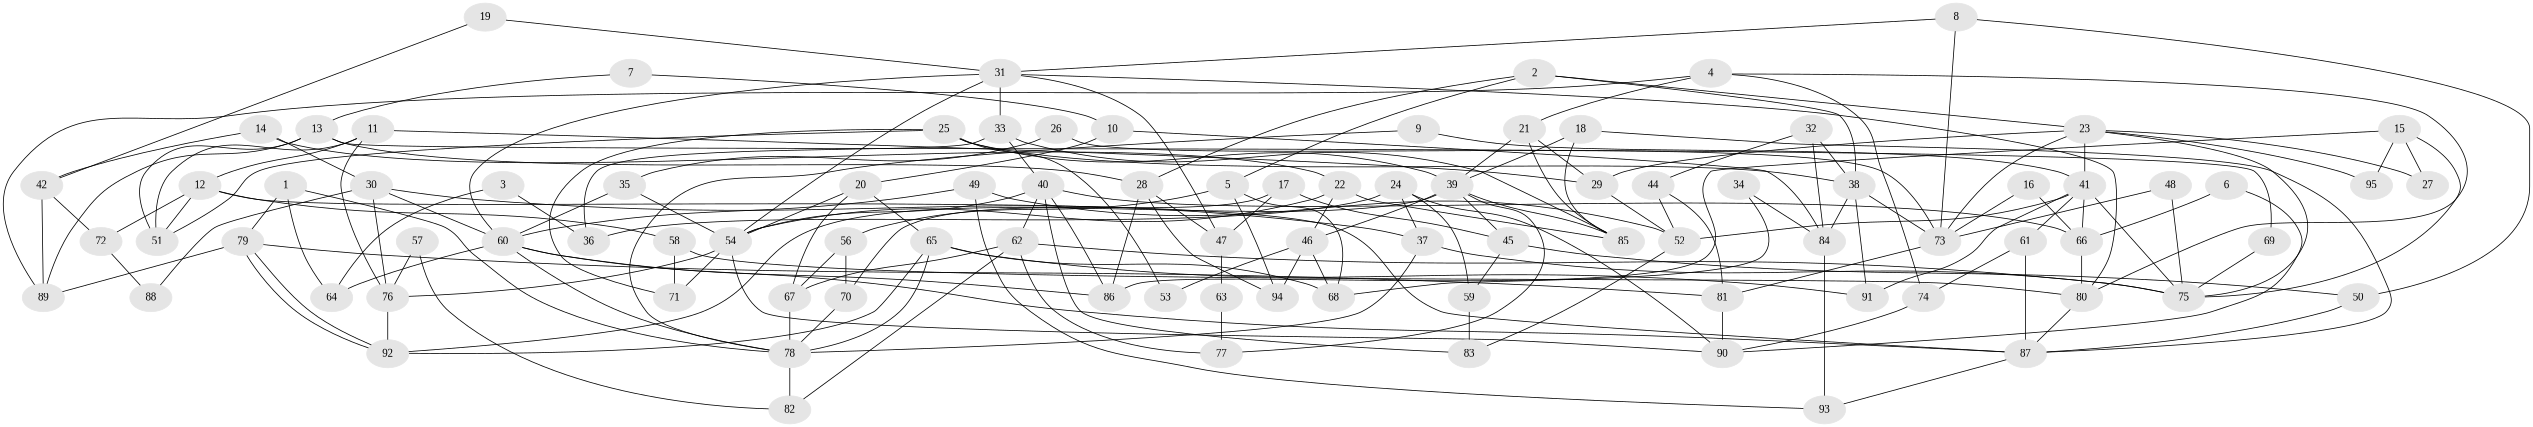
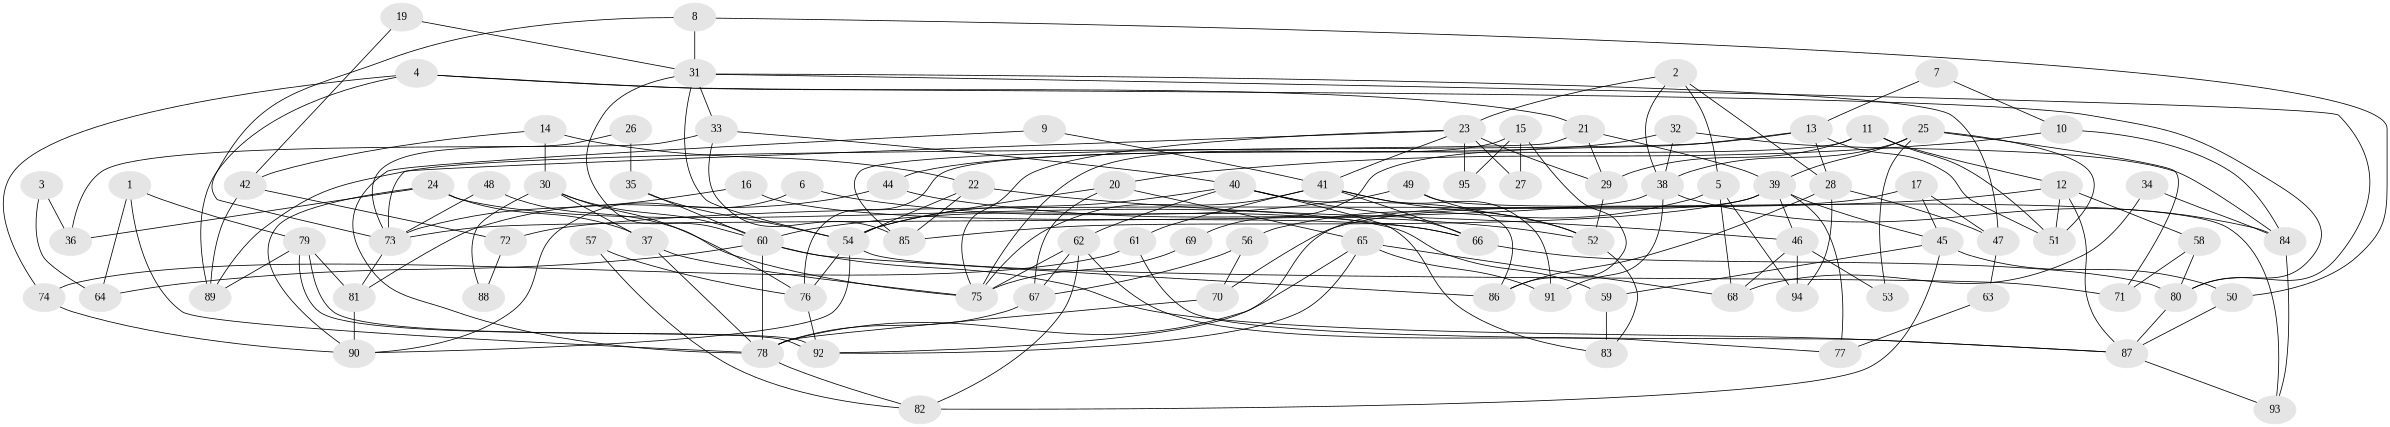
node "18": removed
edge "45" -- "82": added
